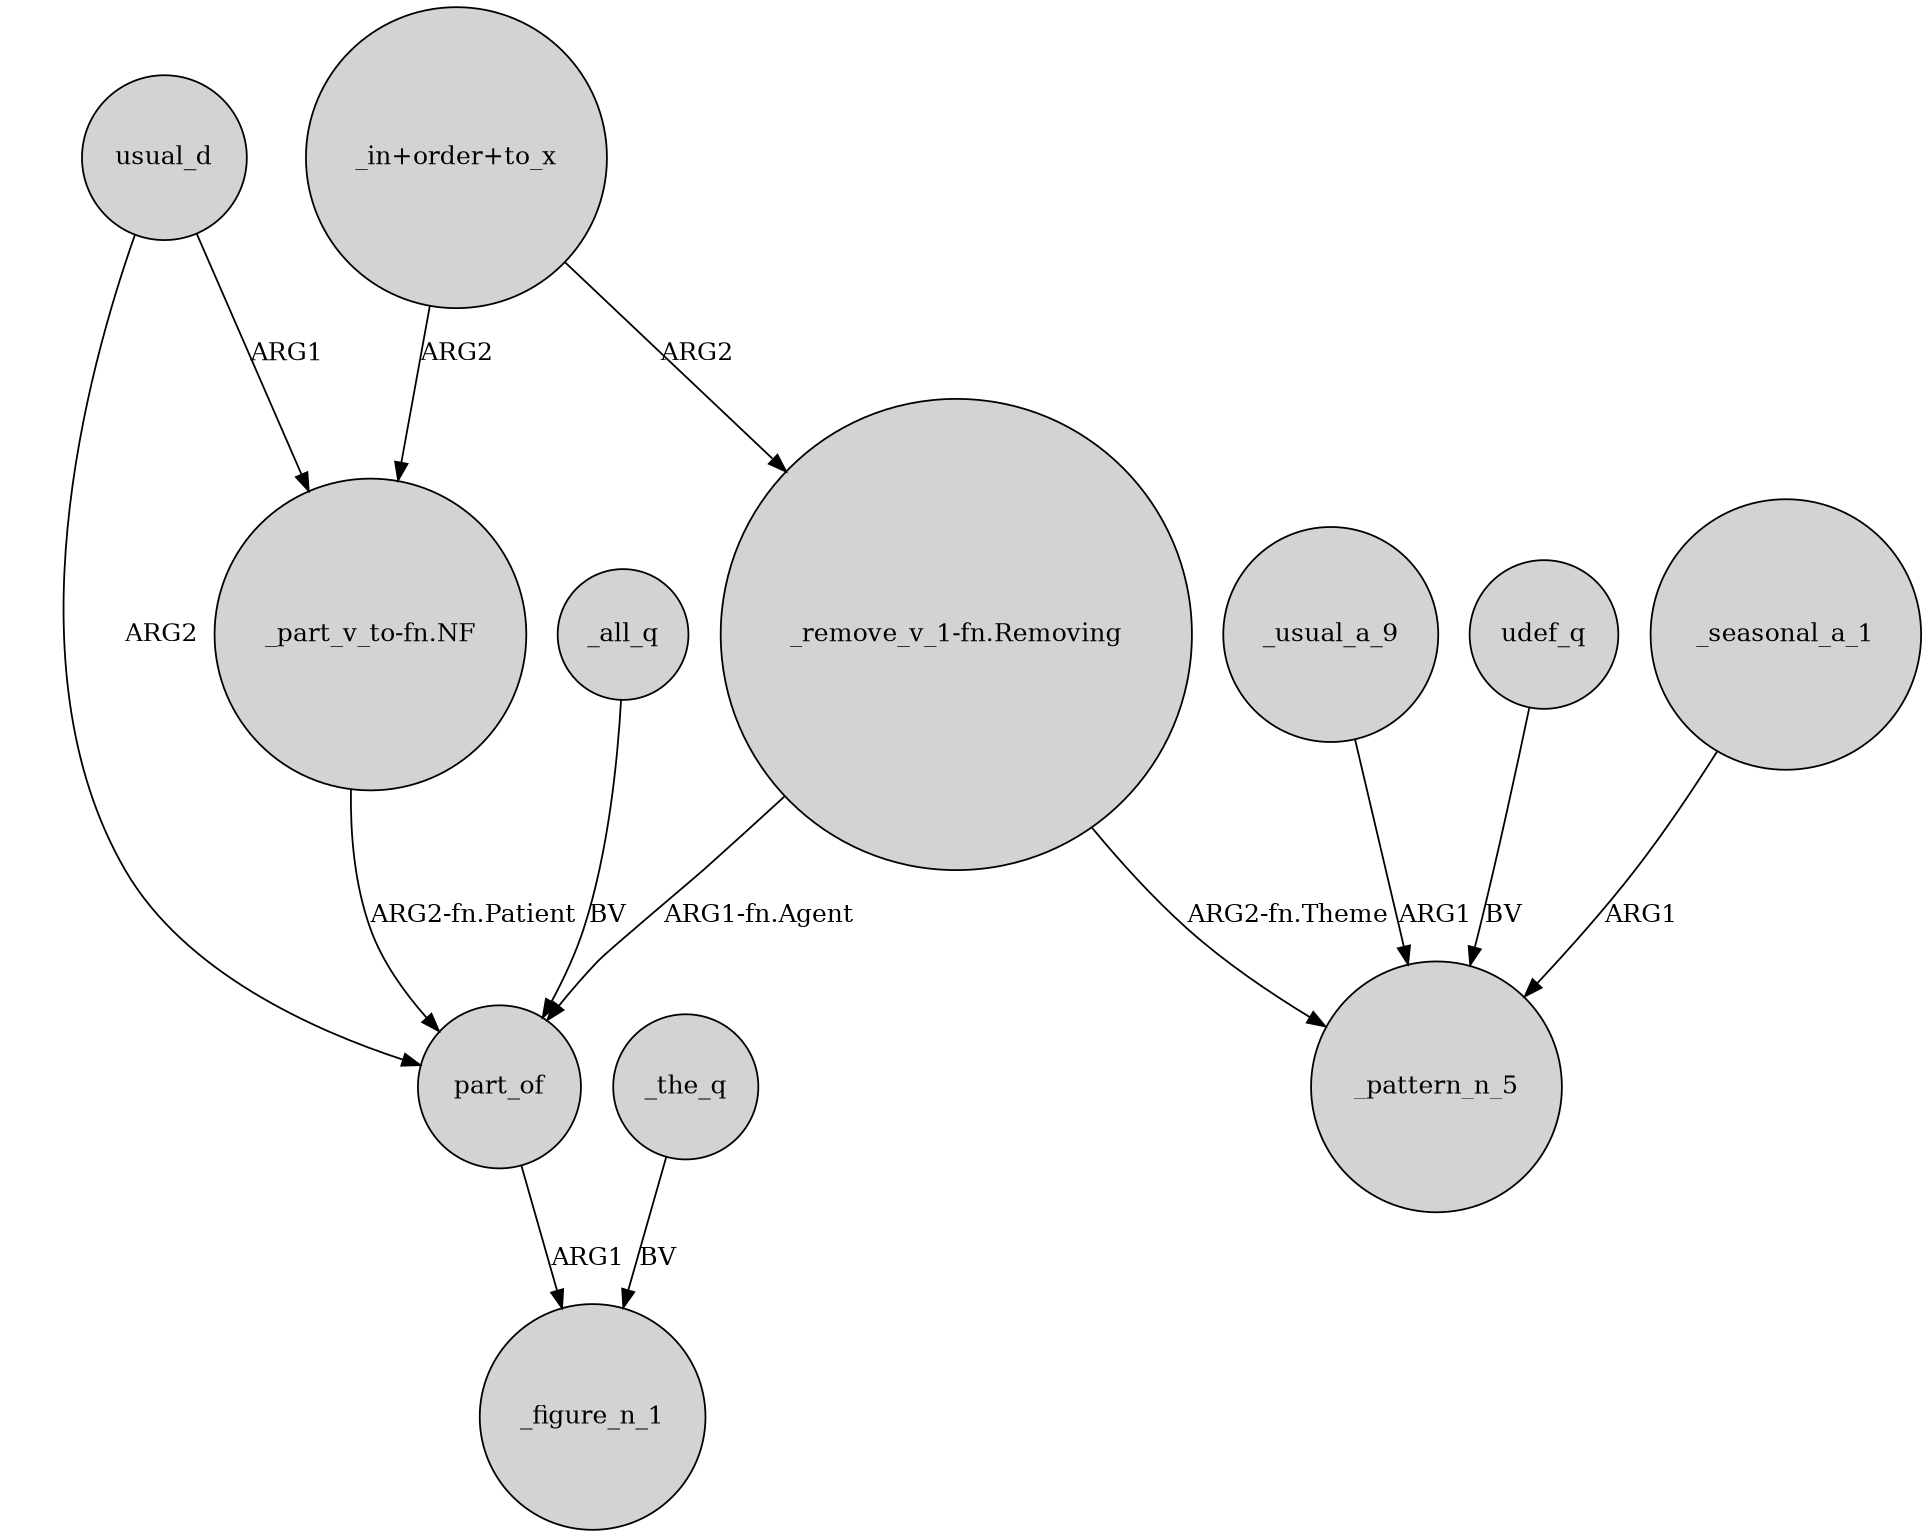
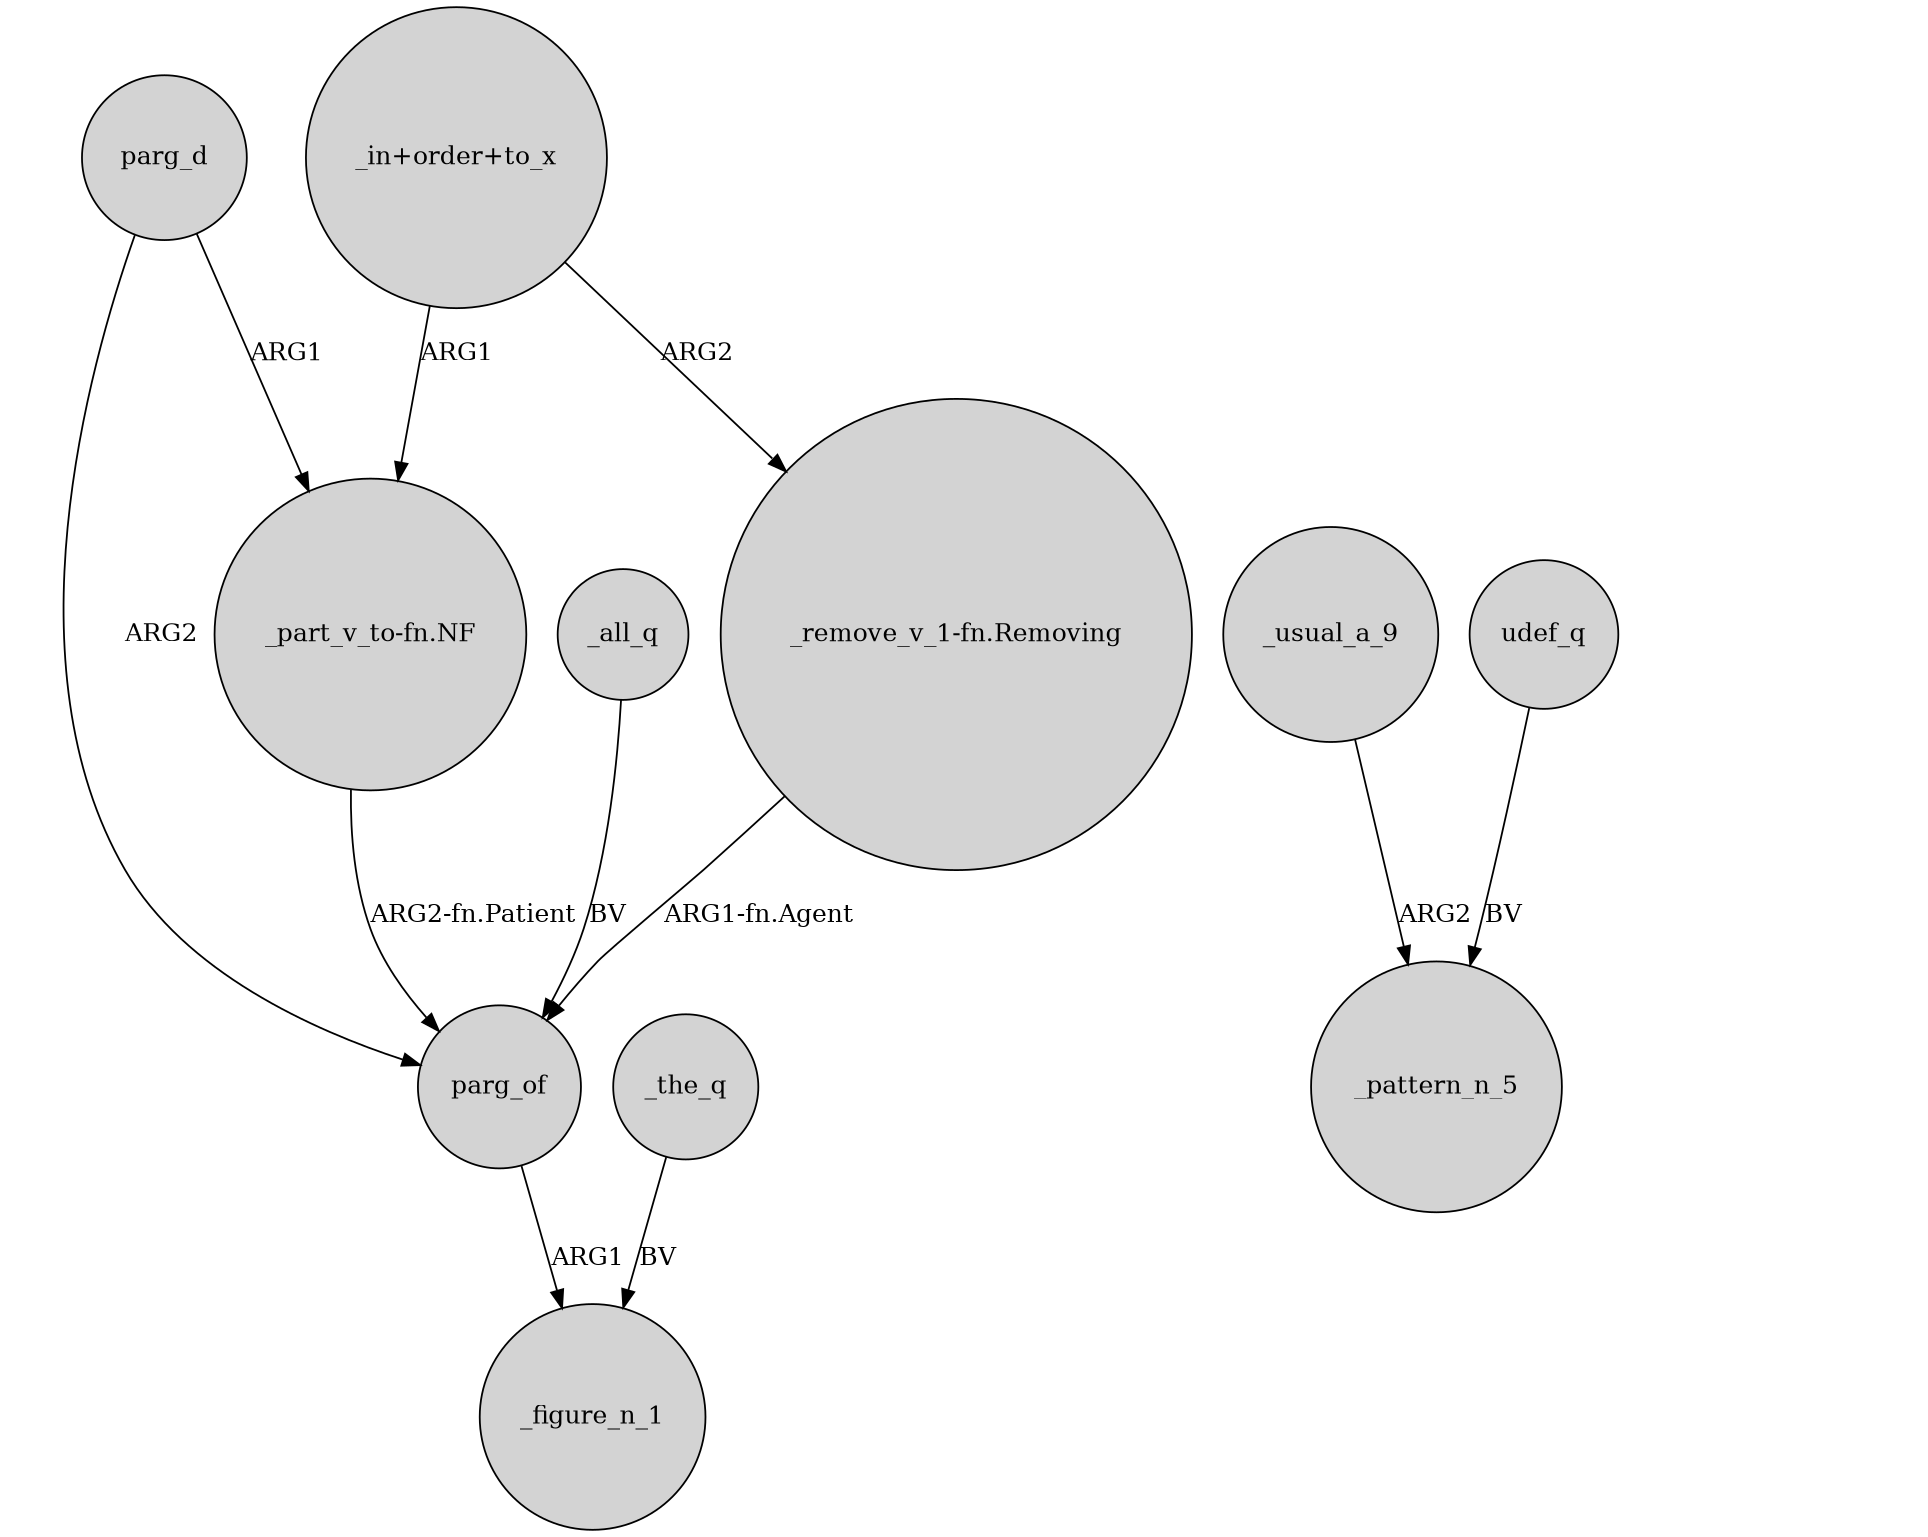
node "usual_d": label "usual_d" -> "parg_d"
edge "_in+order+to_x" -> "_part_v_to-fn.NF": label "ARG2" -> "ARG1"
node "_seasonal_a_1": removed
edge "_usual_a_9" -> "_pattern_n_5": label "ARG1" -> "ARG2"
edge "_remove_v_1-fn.Removing" -> "_pattern_n_5": removed, label "ARG2-fn.Theme"
node "part_of": label "part_of" -> "parg_of"
